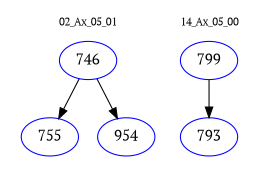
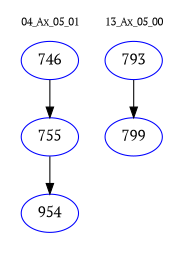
cluster "02_Ax_05_01": label "02_Ax_05_01" -> "04_Ax_05_01"
cluster "14_Ax_05_00": label "14_Ax_05_00" -> "13_Ax_05_00"
edge "799" -> "793": reversed
edge "746" -> "954": now "755" -> "954"
